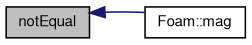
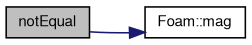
edge "Foam::mag" -> "notEqual": reversed
